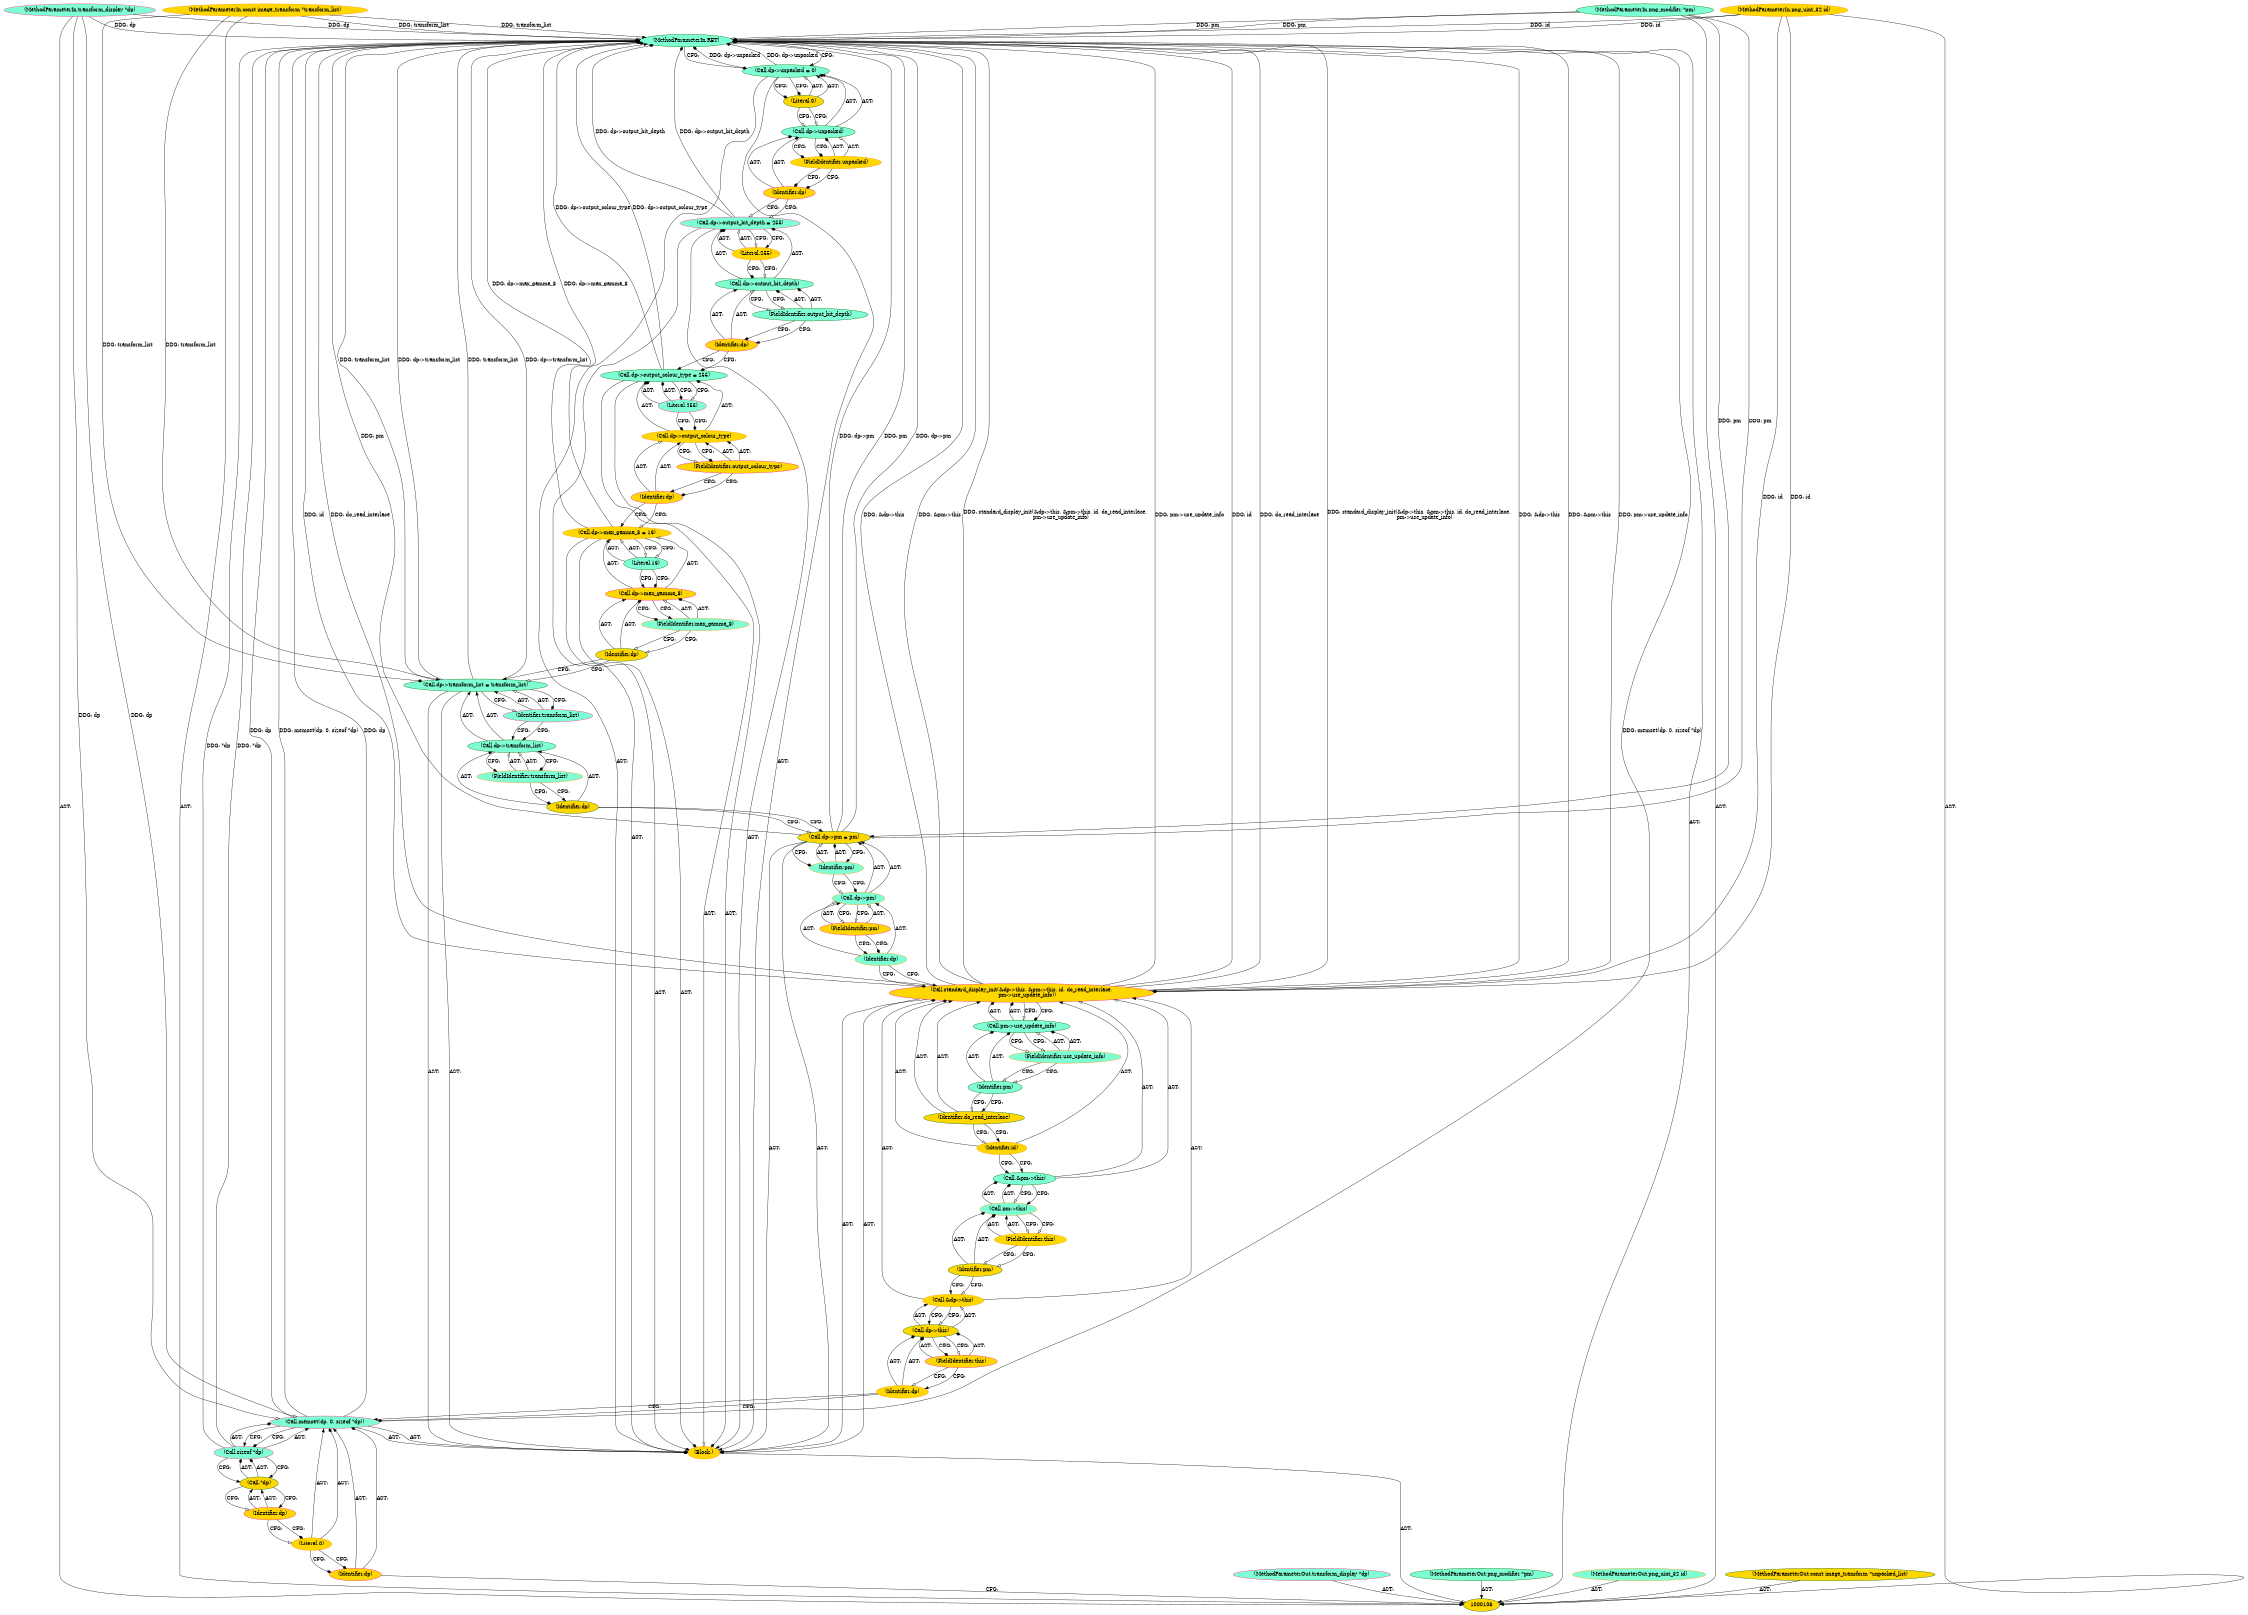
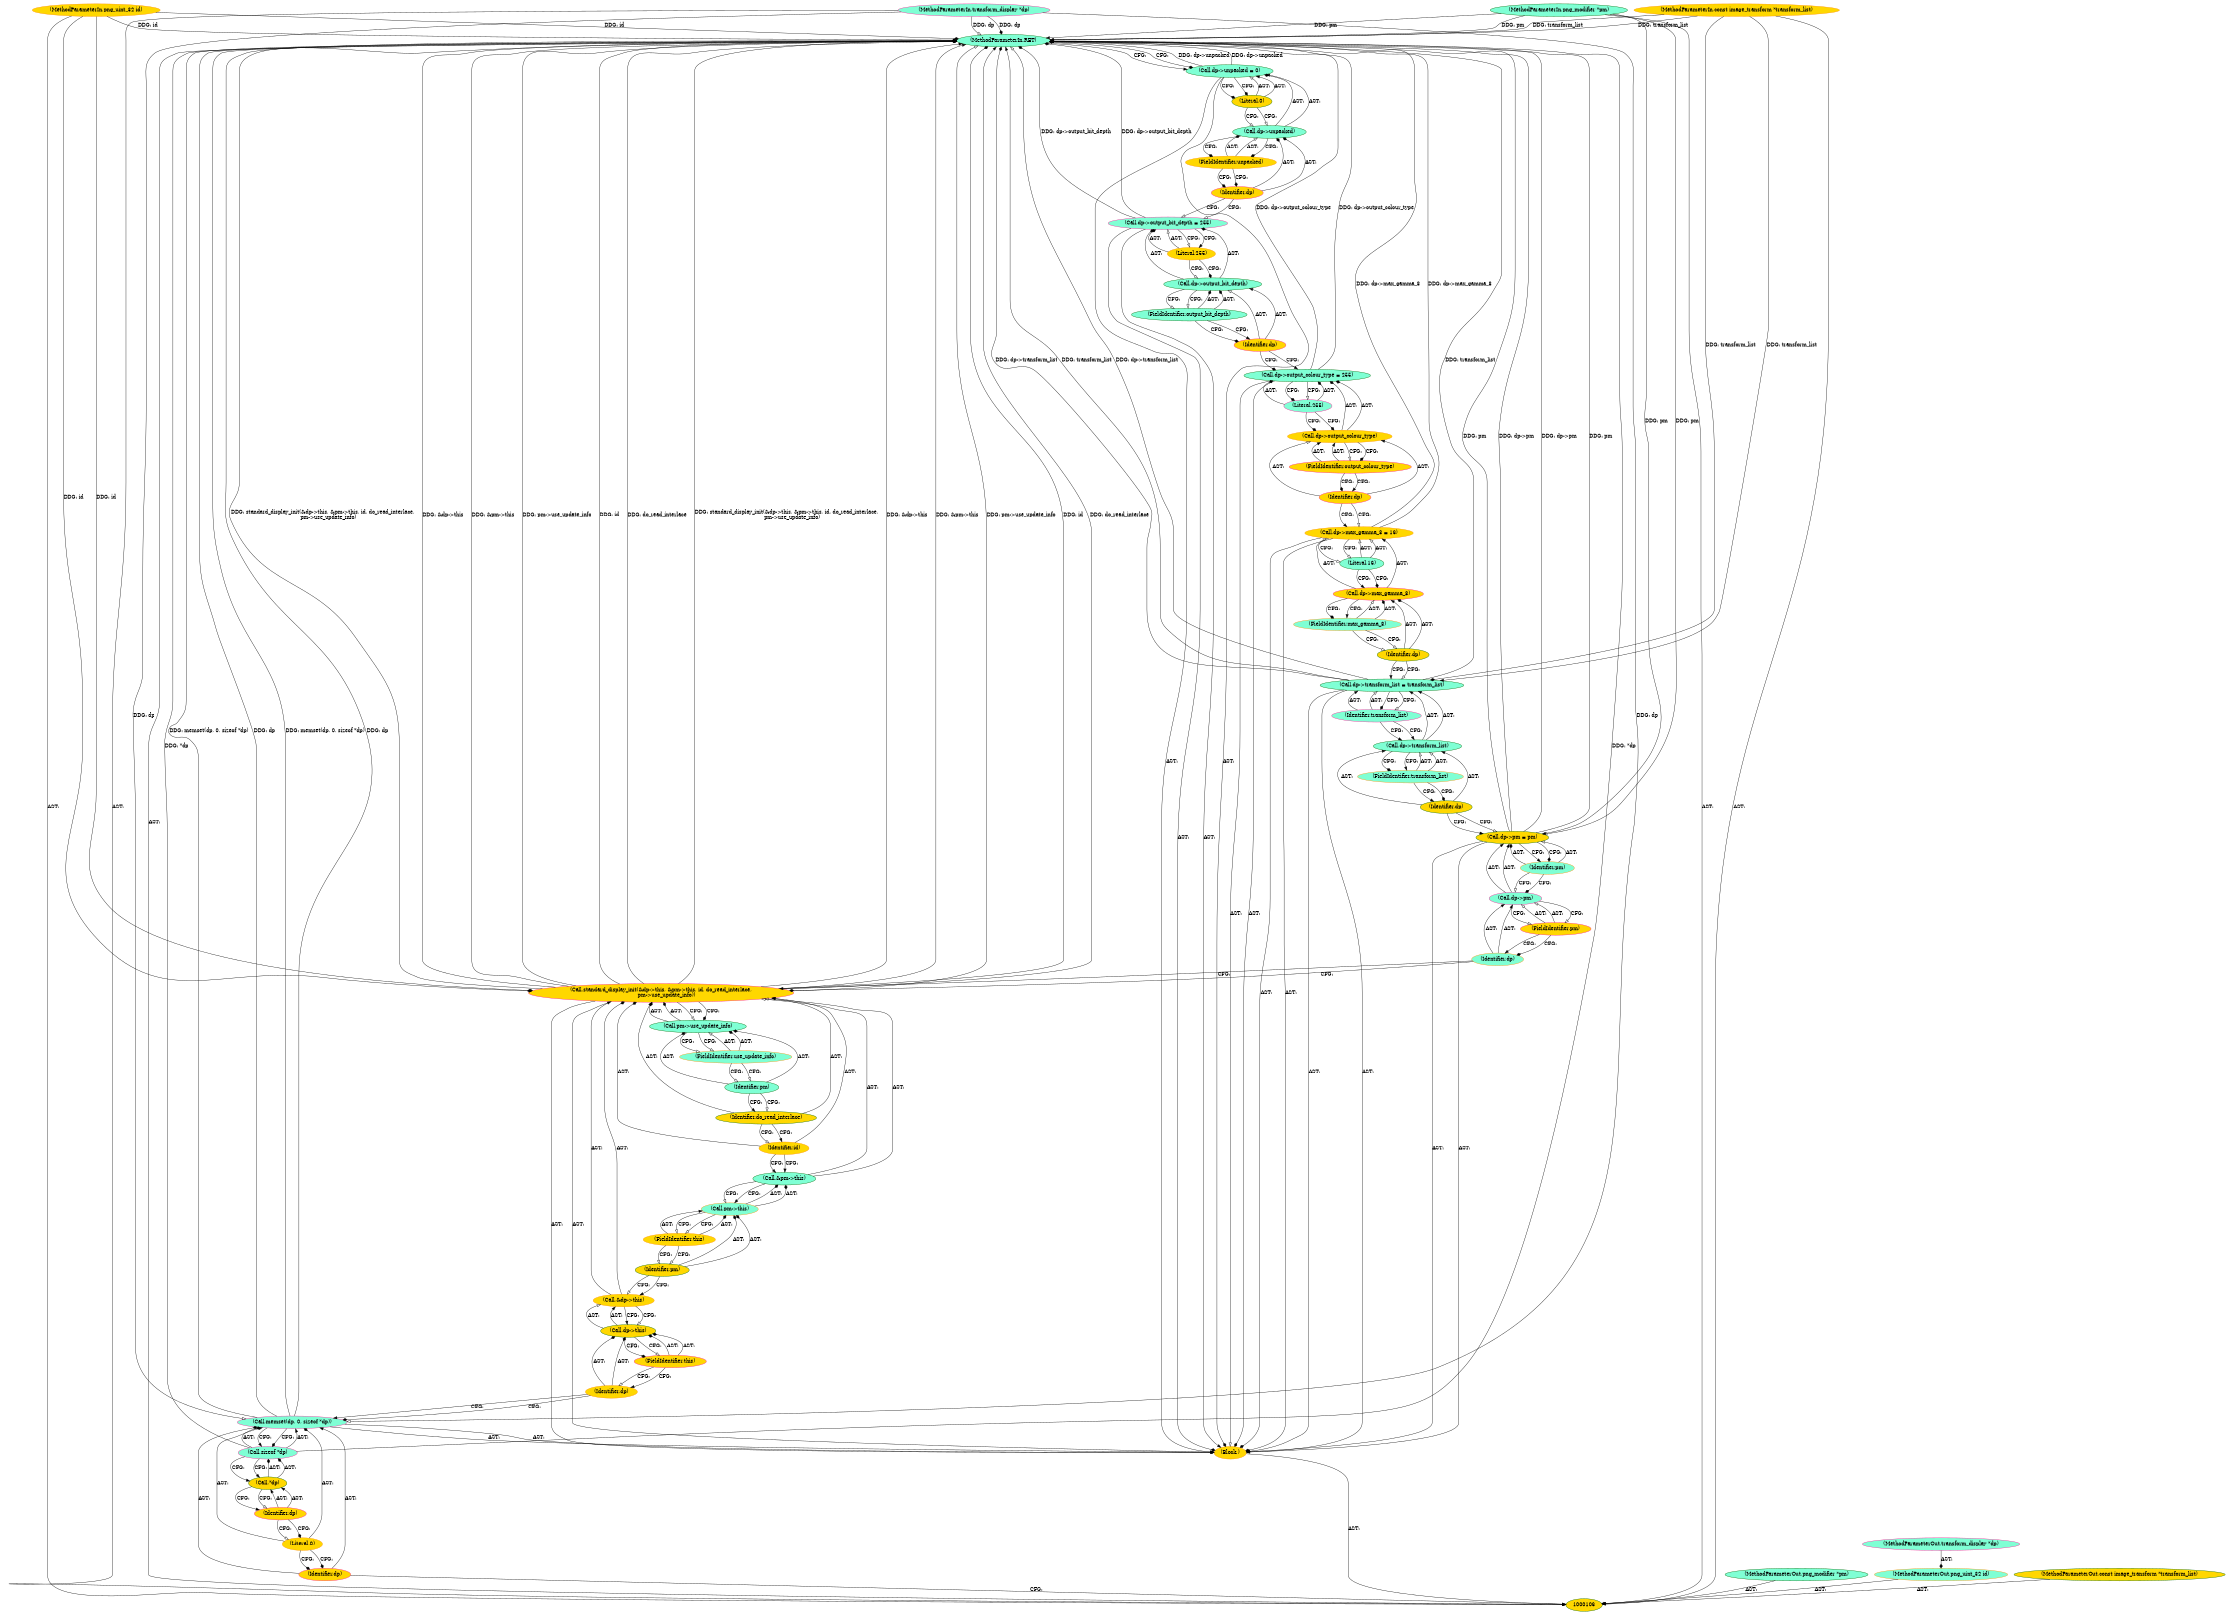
edge "(MethodParameterIn,RET)" -> "1000106": arrowhead normal -> onormal
node "(Call,dp->pm)": color darkorange -> deeppink
node "(MethodParameterOut,const image_transform *unpacked_list)": label "(MethodParameterOut,const image_transform *unpacked_list)" -> "(MethodParameterOut,const image_transform *transform_list)"
edge "(MethodParameterOut,png_uint_32 id)" -> "1000106": arrowhead onormal -> diamond
edge "(MethodParameterOut,transform_display *dp)" -> "1000106": now "(MethodParameterOut,transform_display *dp)" -> "(MethodParameterOut,png_uint_32 id)"
